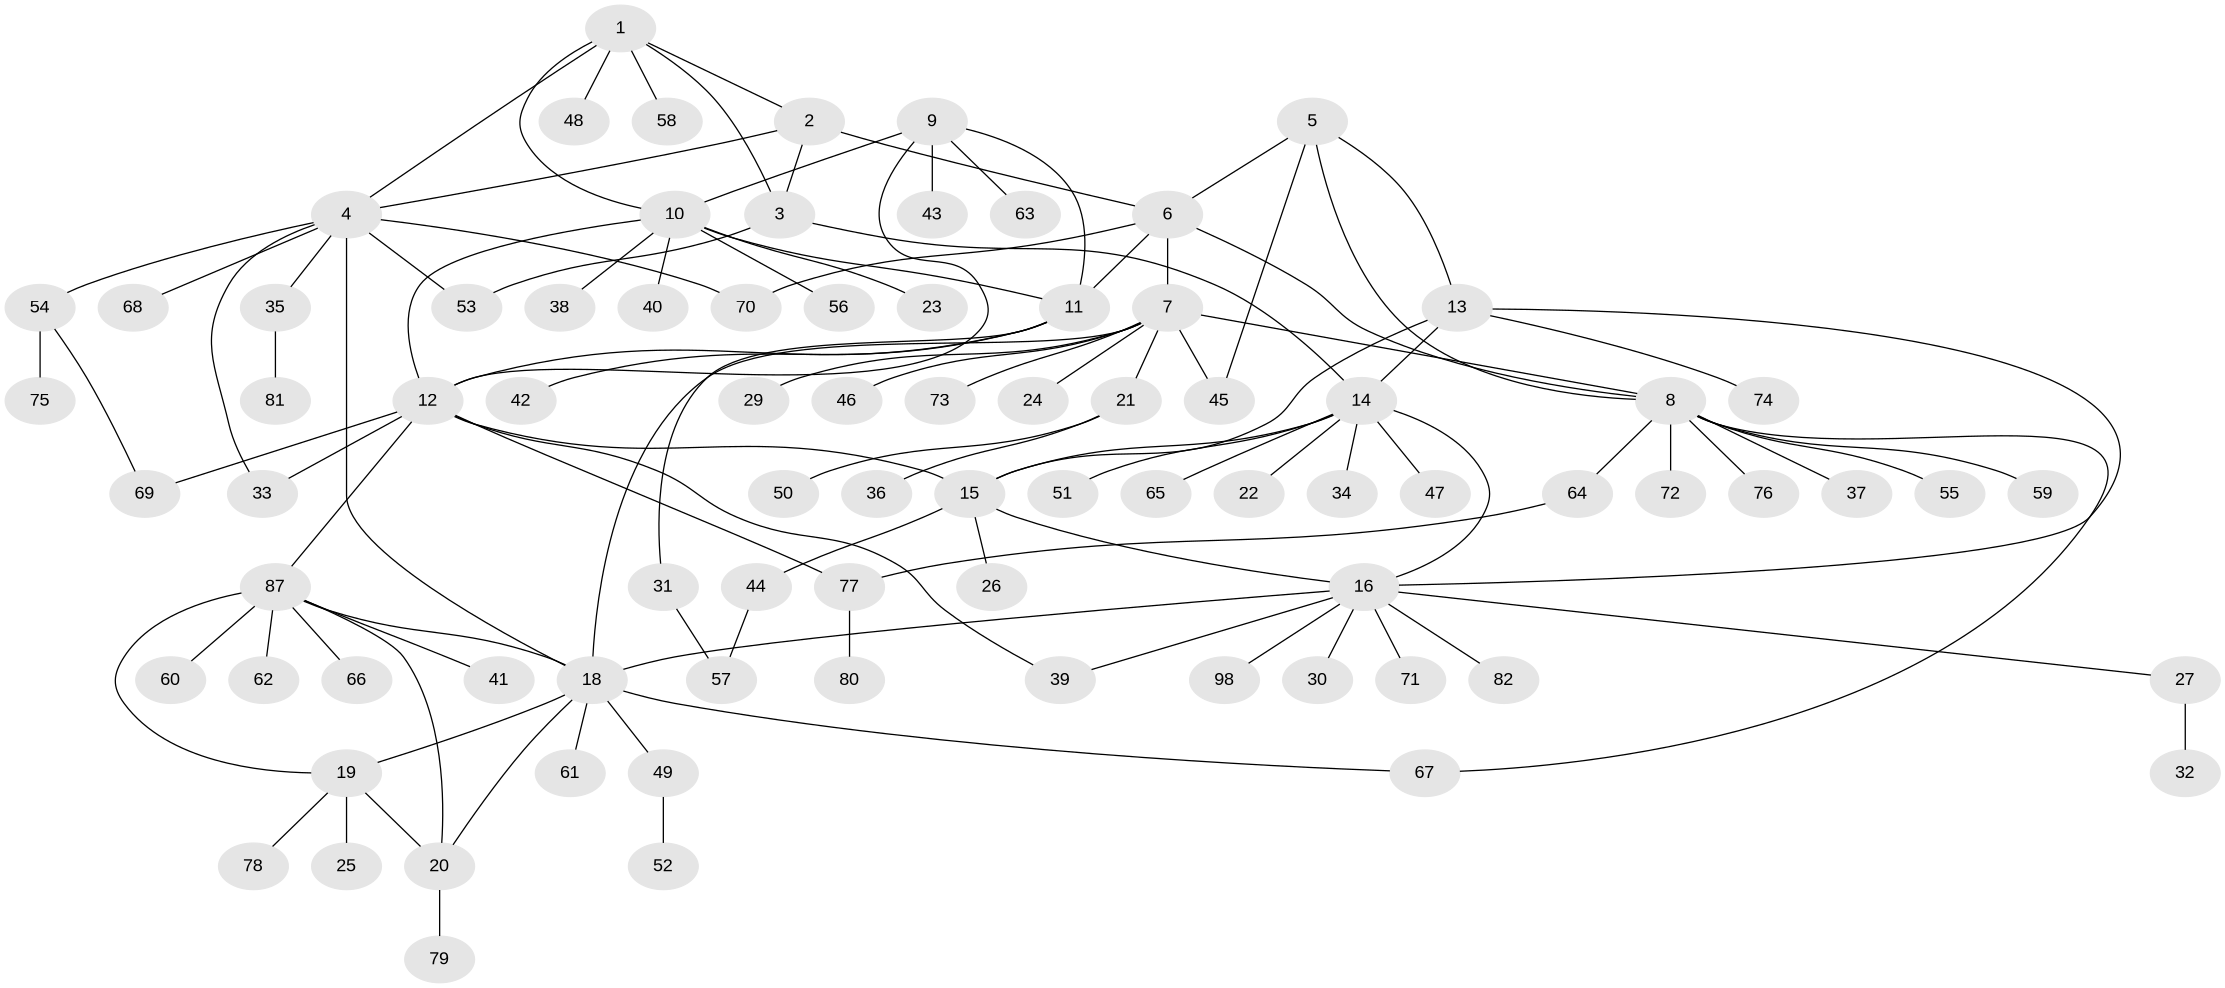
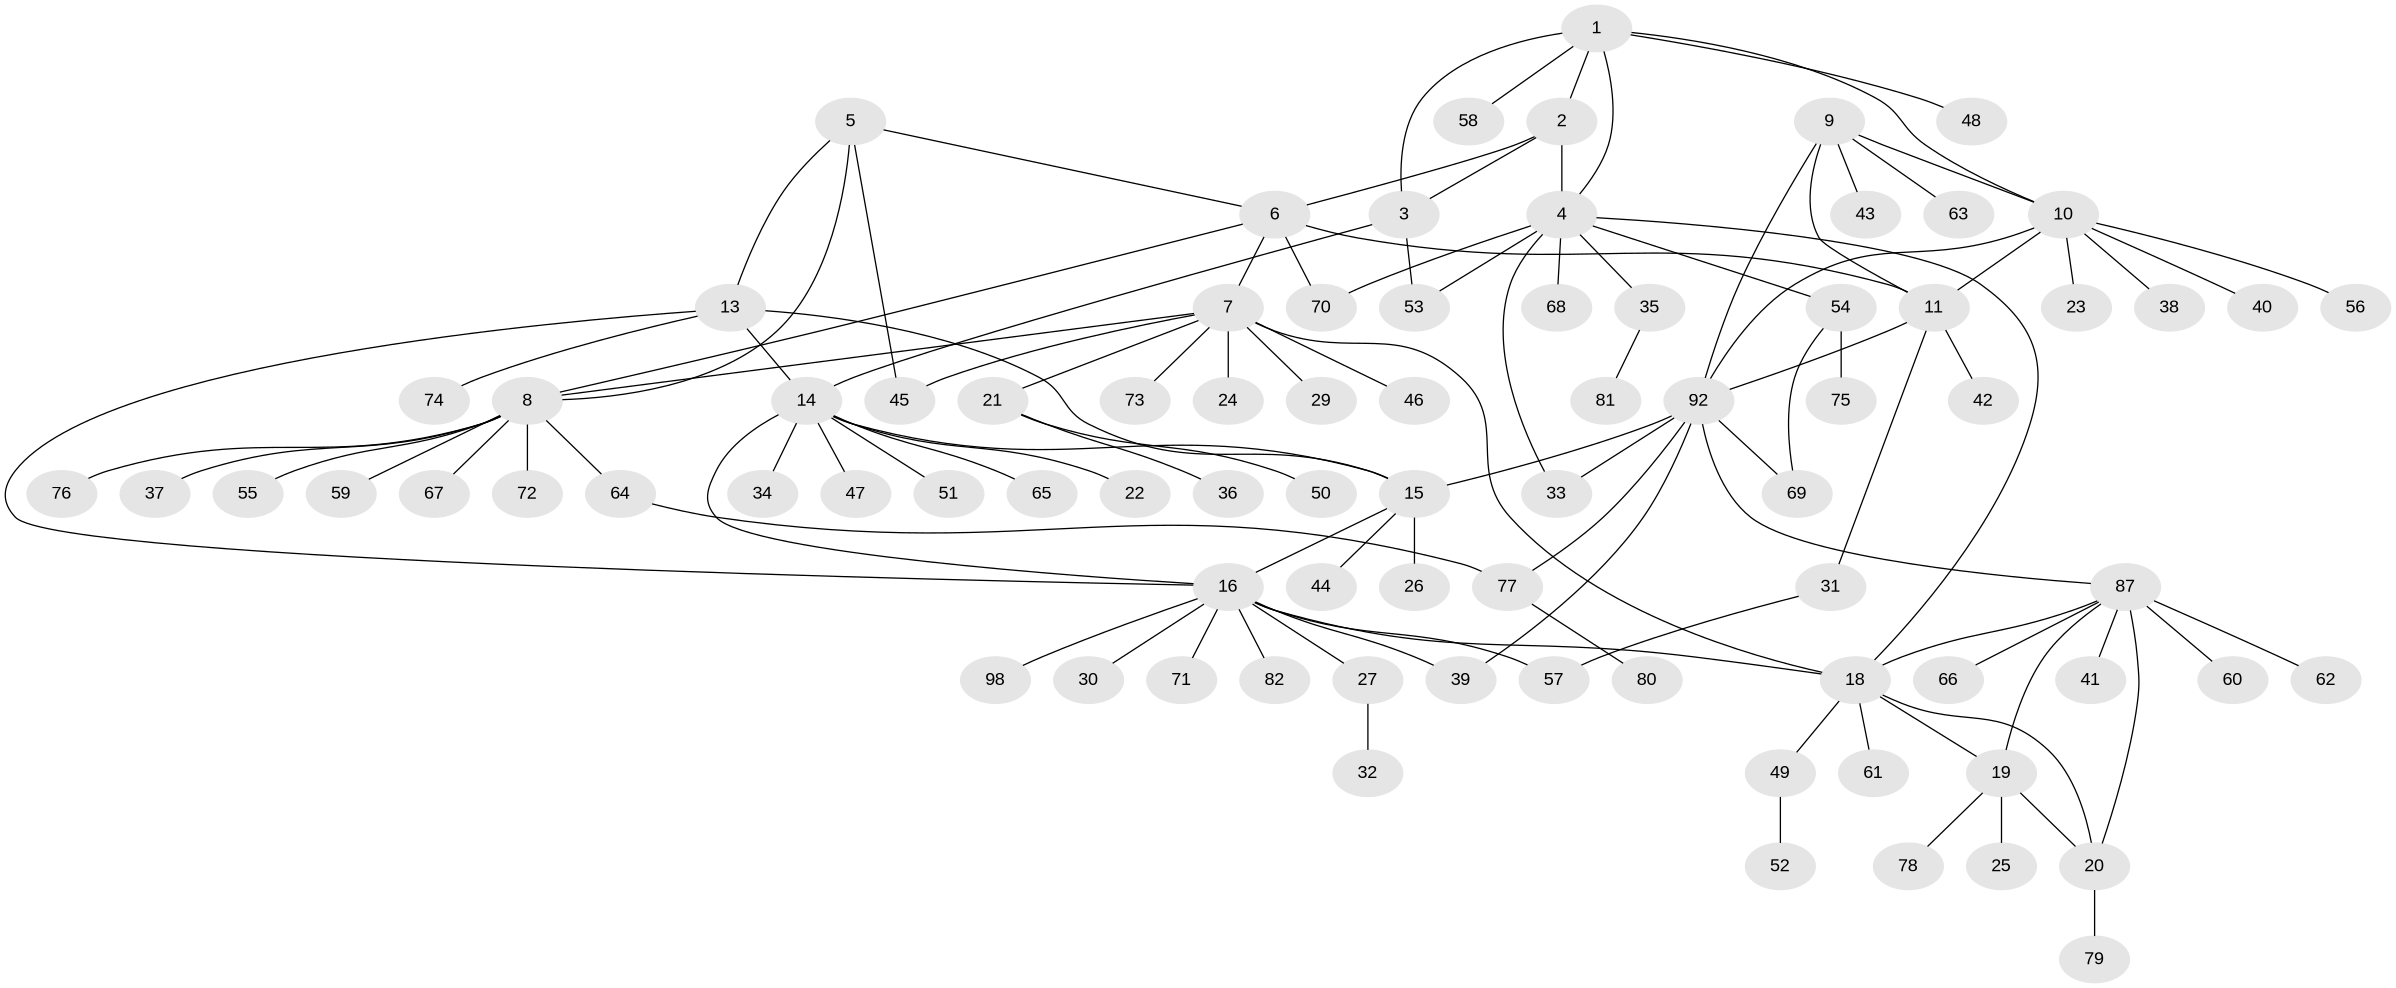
node "12": label "12" -> "92"
edge "44" -- "57": now "16" -- "57"
edge "18" -- "67": removed
